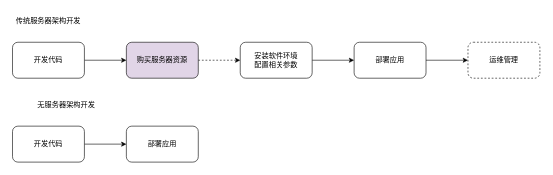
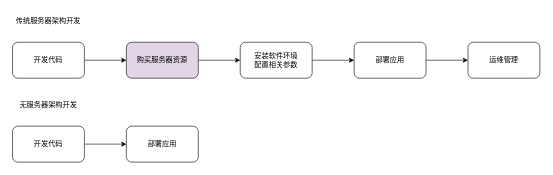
edge "购买服务器资源" -> "安装软件环境 配置相关参数": style dashed -> solid
node "运维管理": style dashed -> solid
node "无服务器架构开发": moved (66, 105) -> (48, 105)
